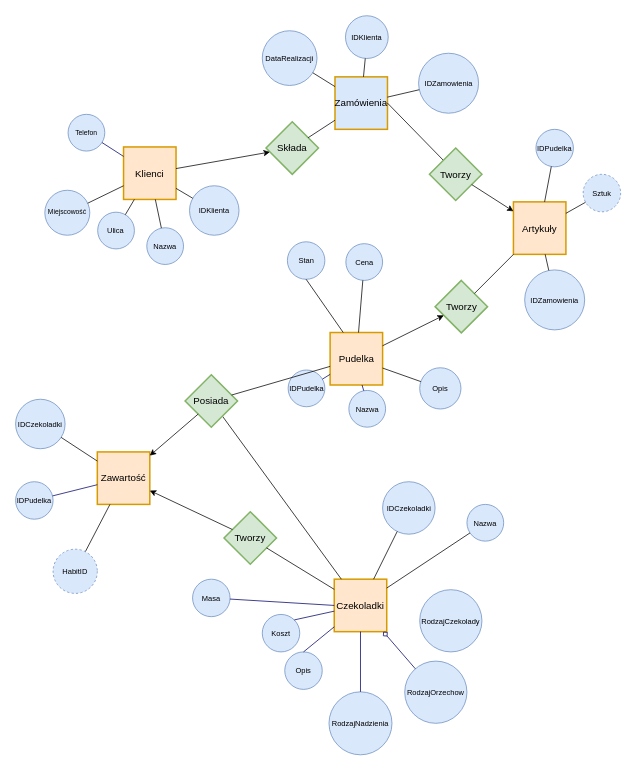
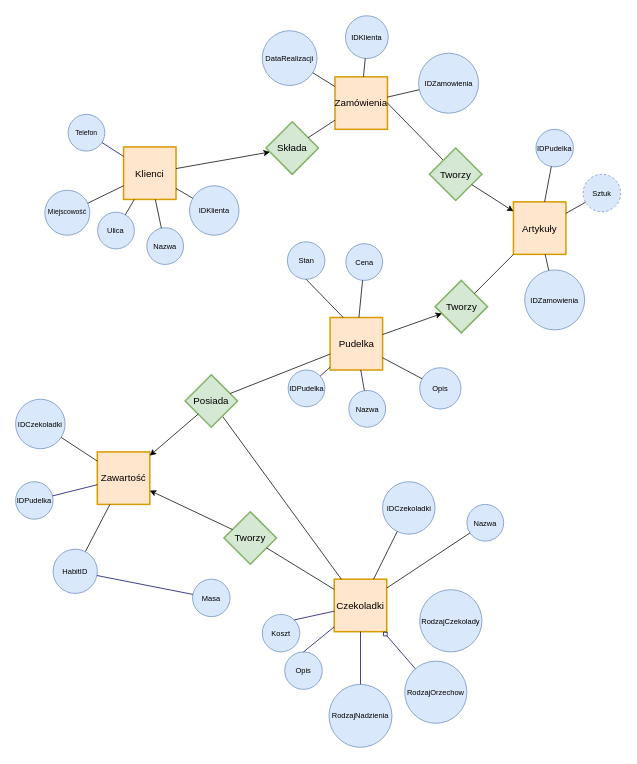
node "Zamówienia": fillcolor #dae8fc -> #ffe6cc
node "Pudelka": moved (356, 359) -> (356, 344)
node "HabitID": style dashed -> solid
edge "Masa" -- "Czekoladki": now "Masa" -- "HabitID"
node "RodzajNadzienia": moved (360, 724) -> (360, 716)
